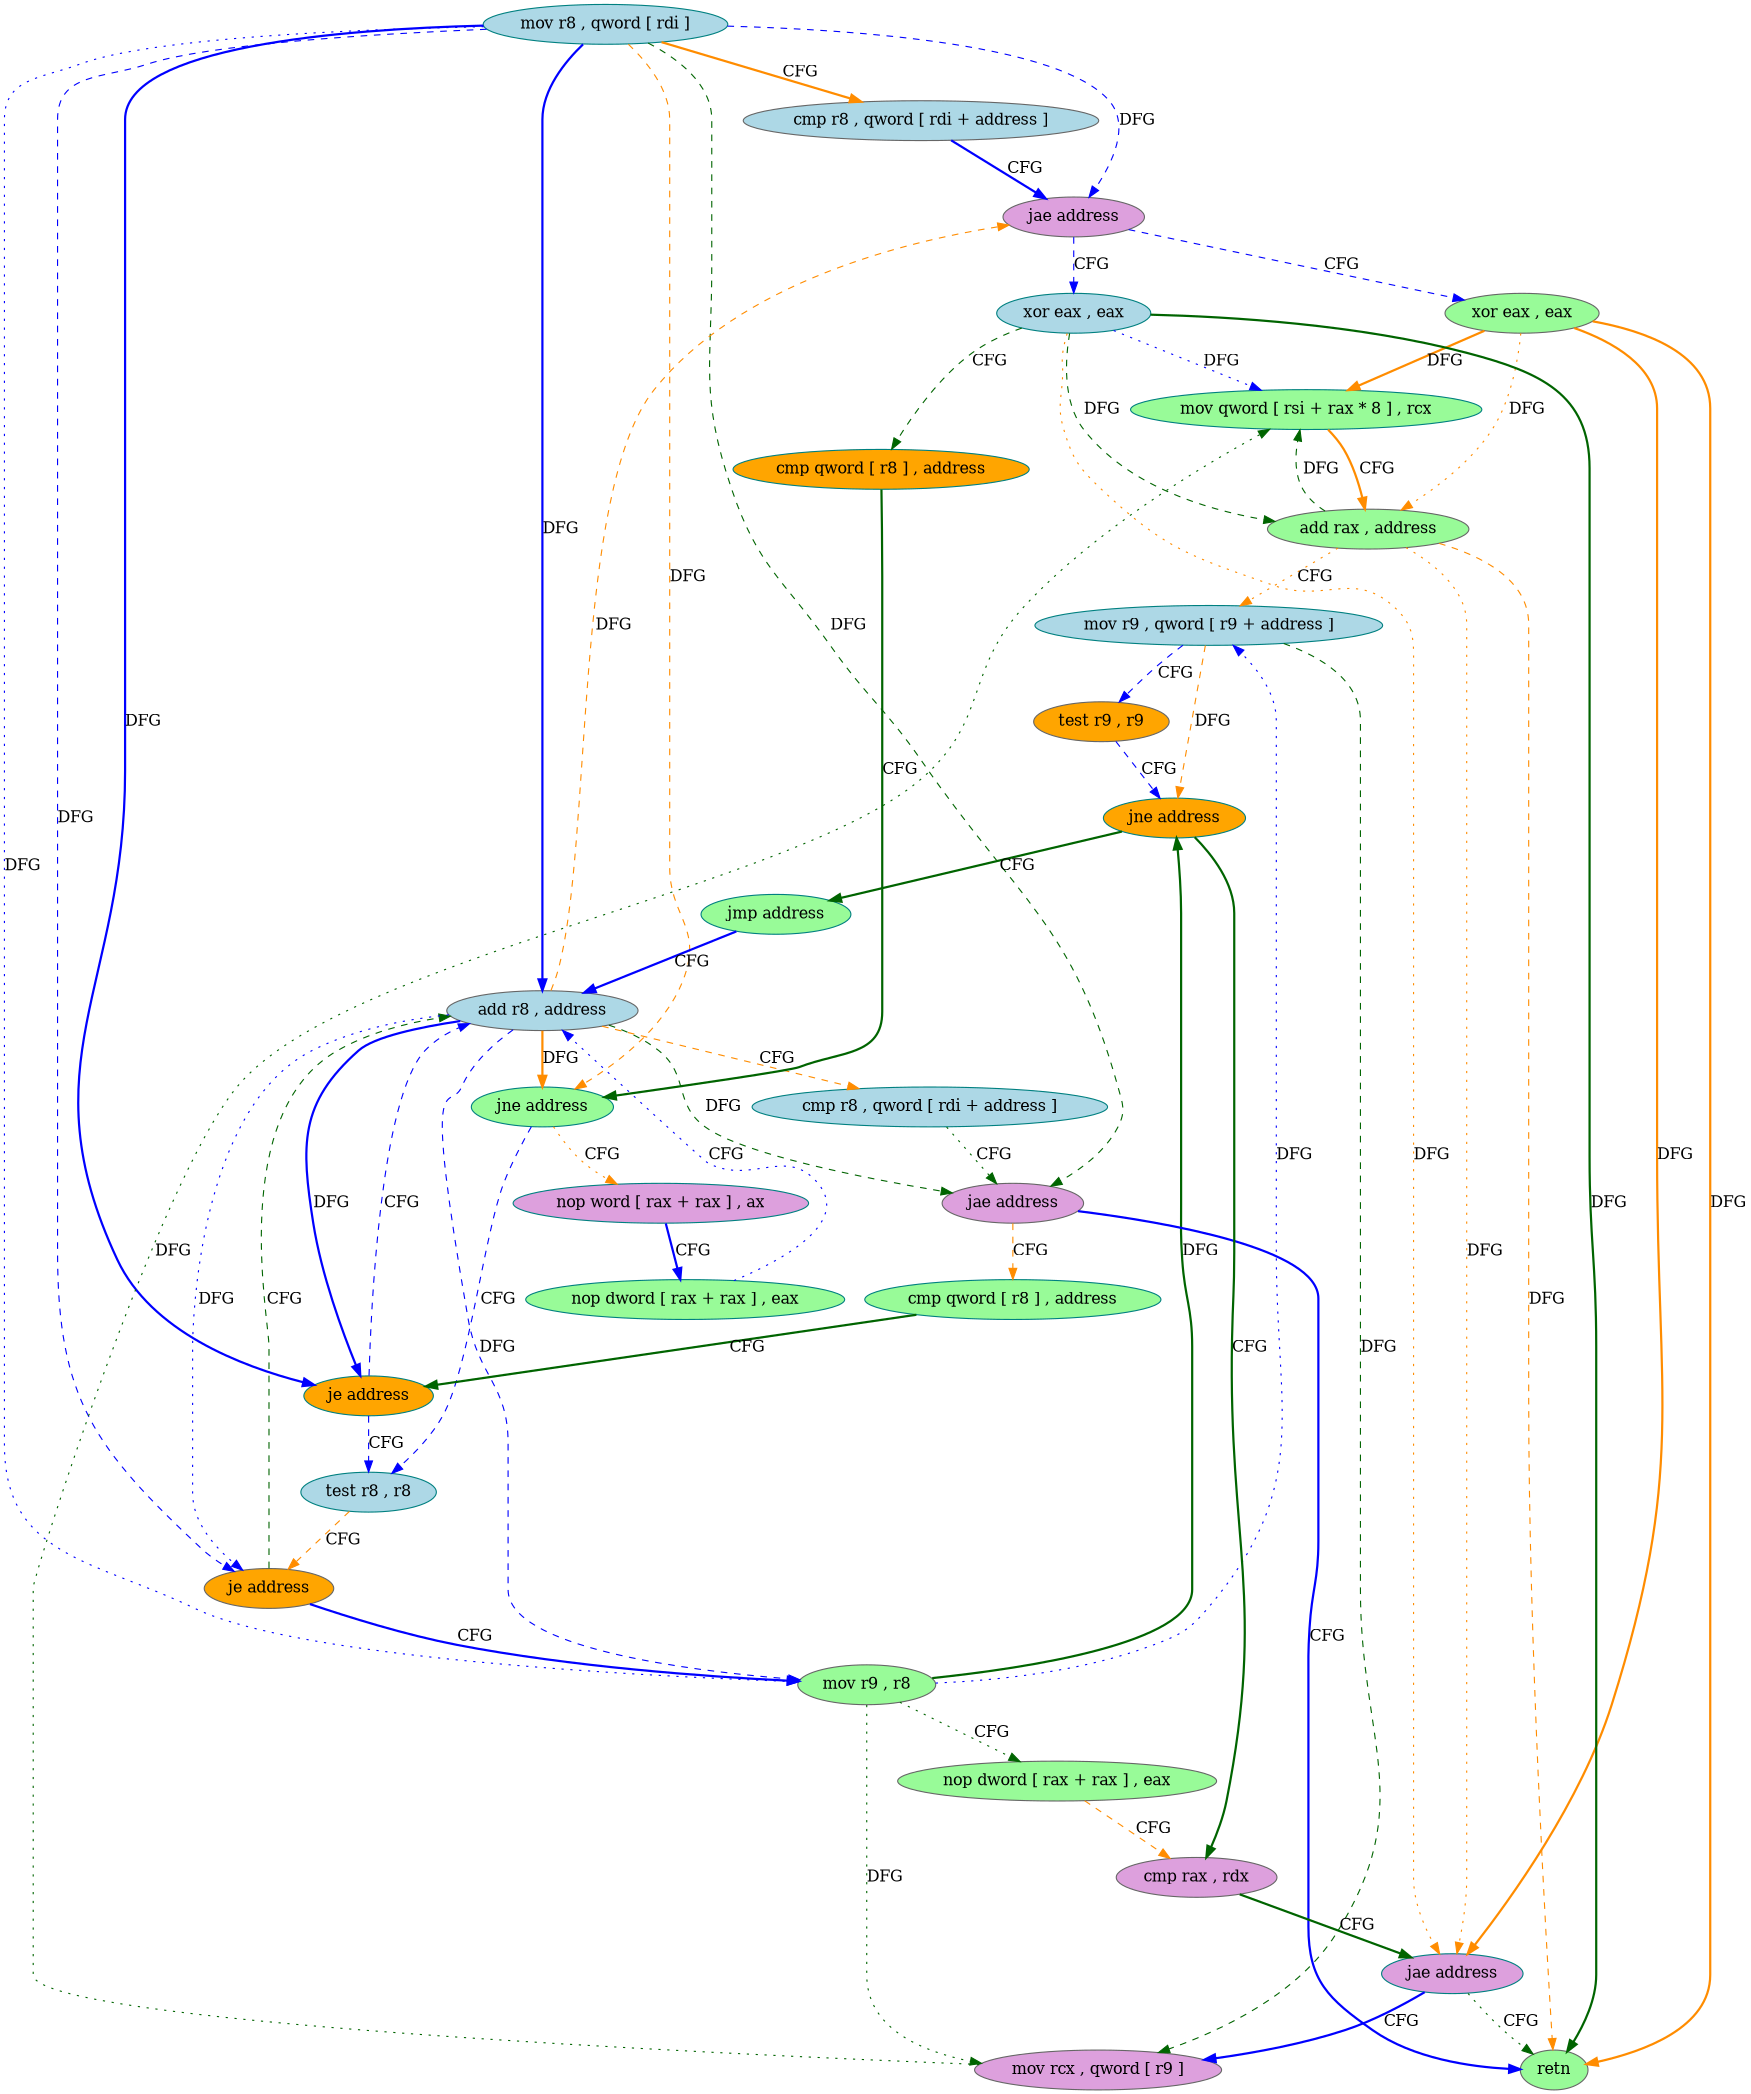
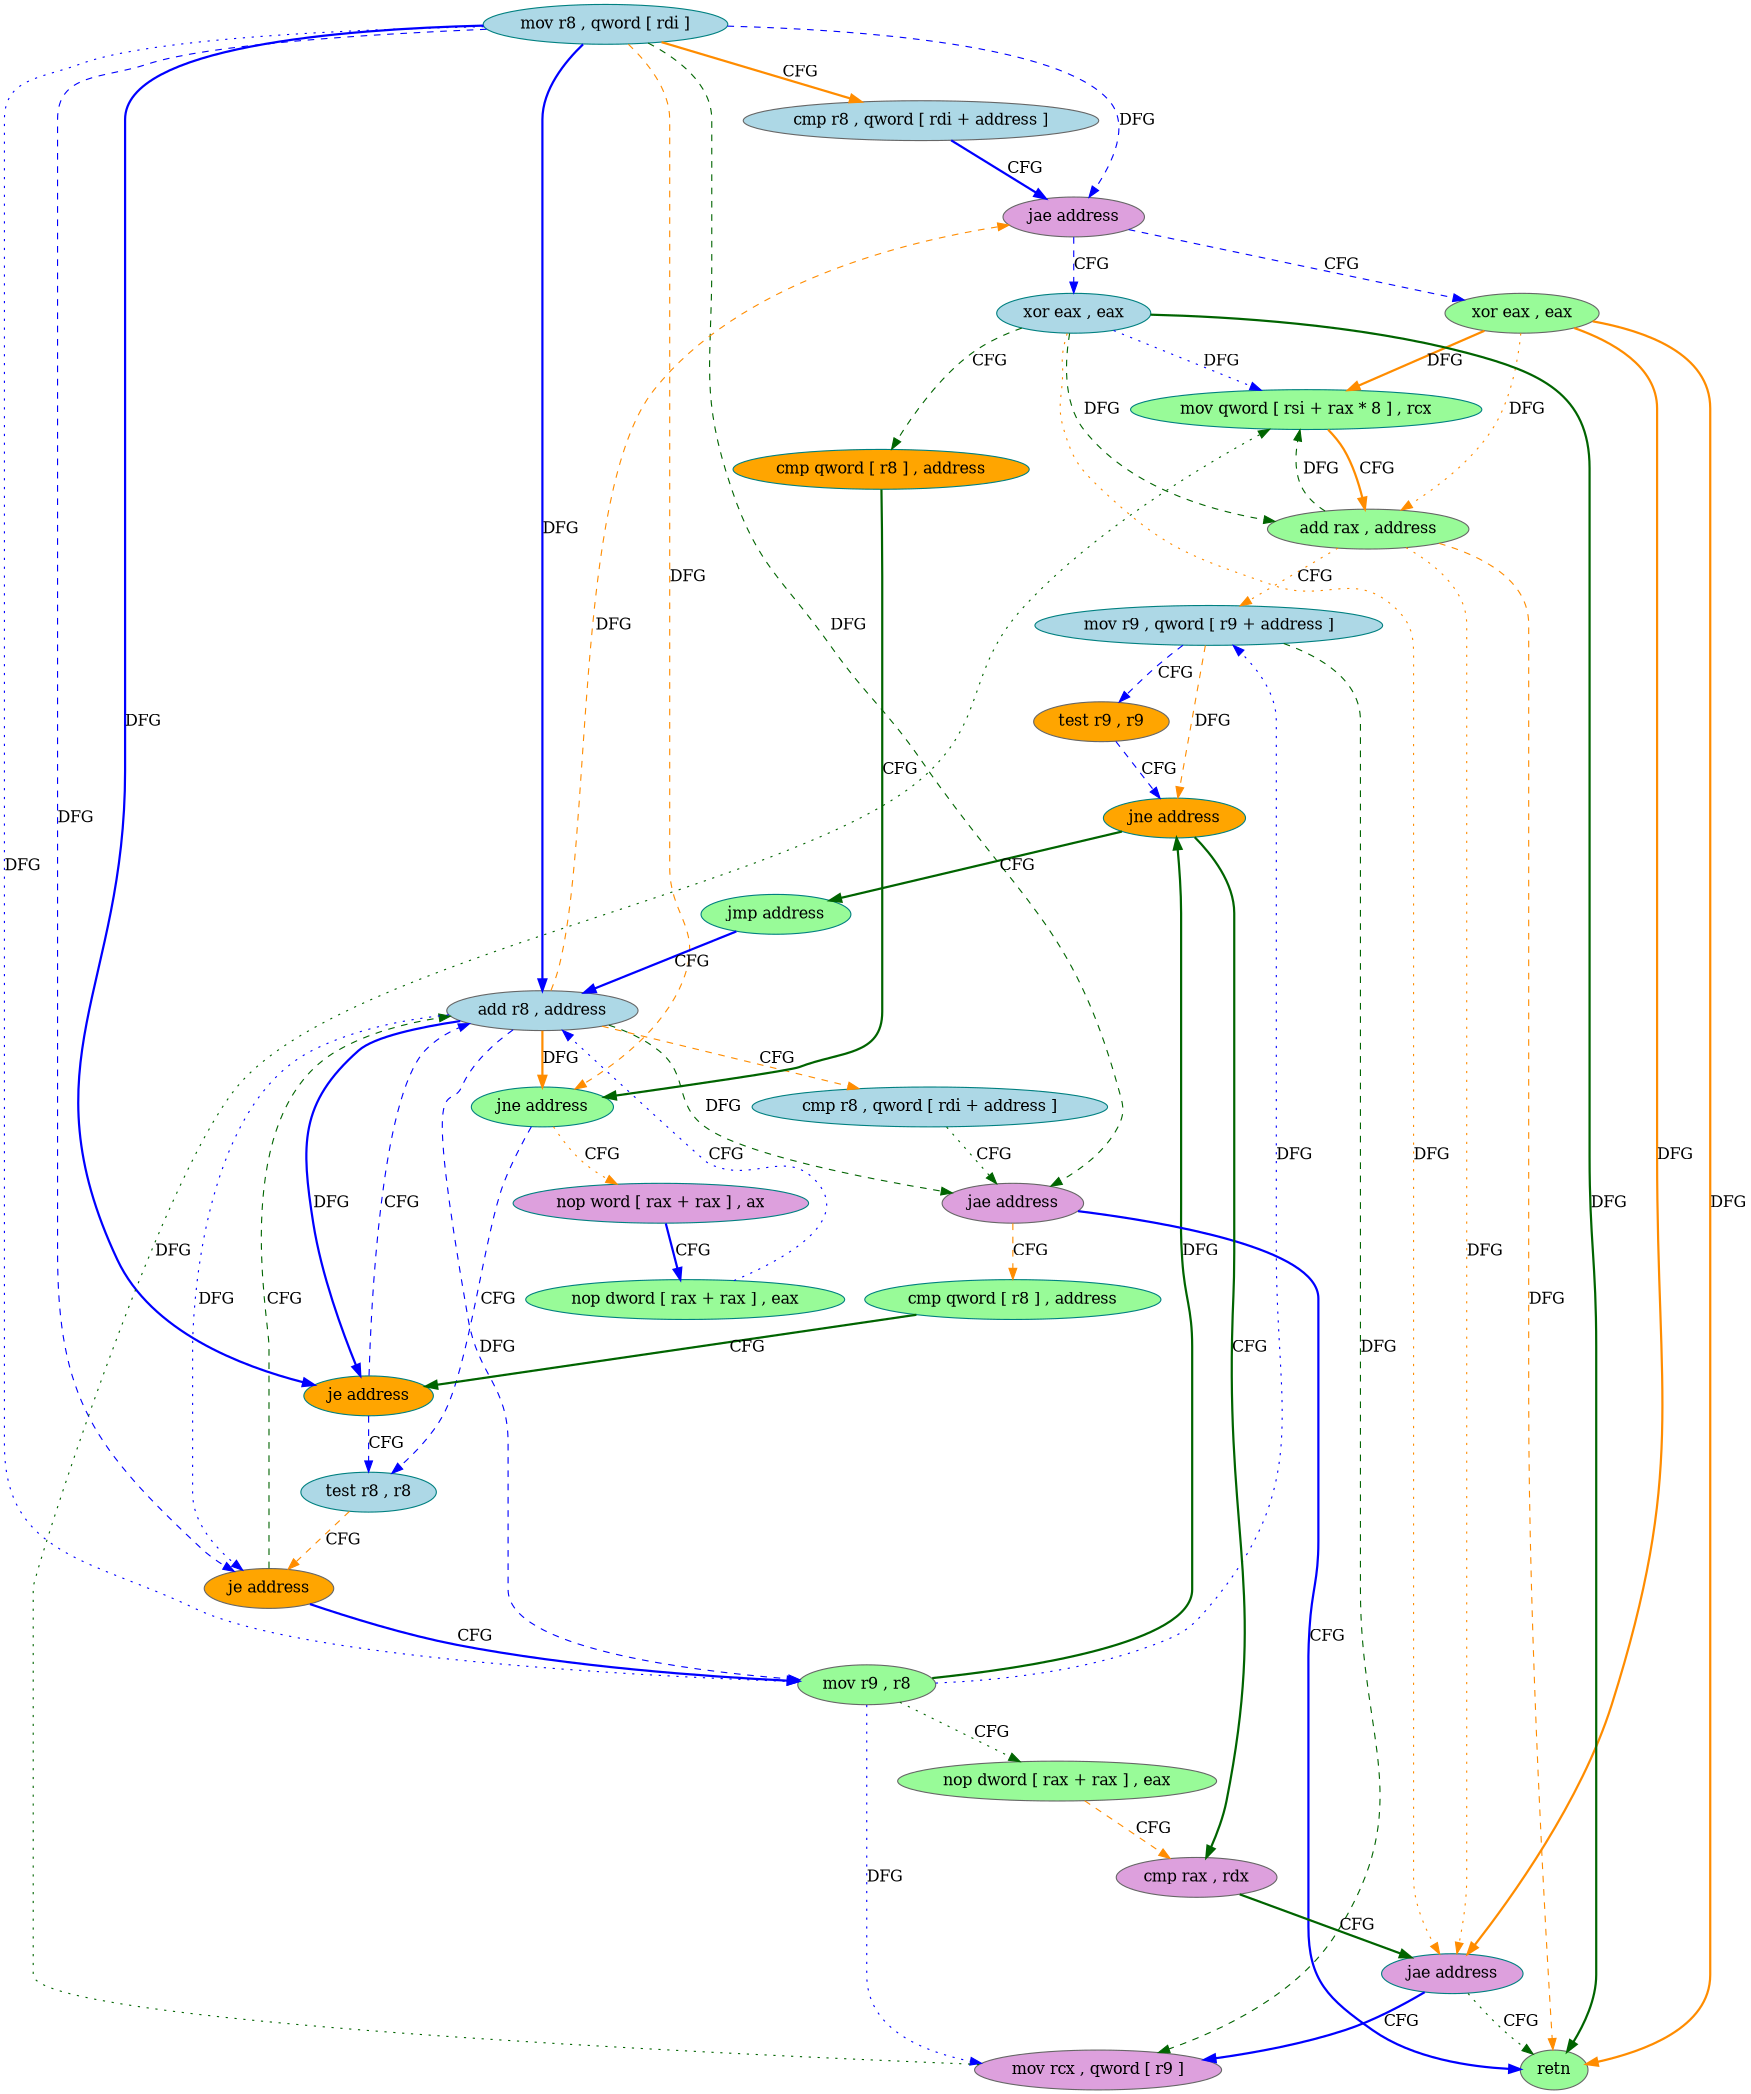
edge "mov r9 , r8" -> "mov rcx , qword [ r9 ]": color darkgreen -> blue
